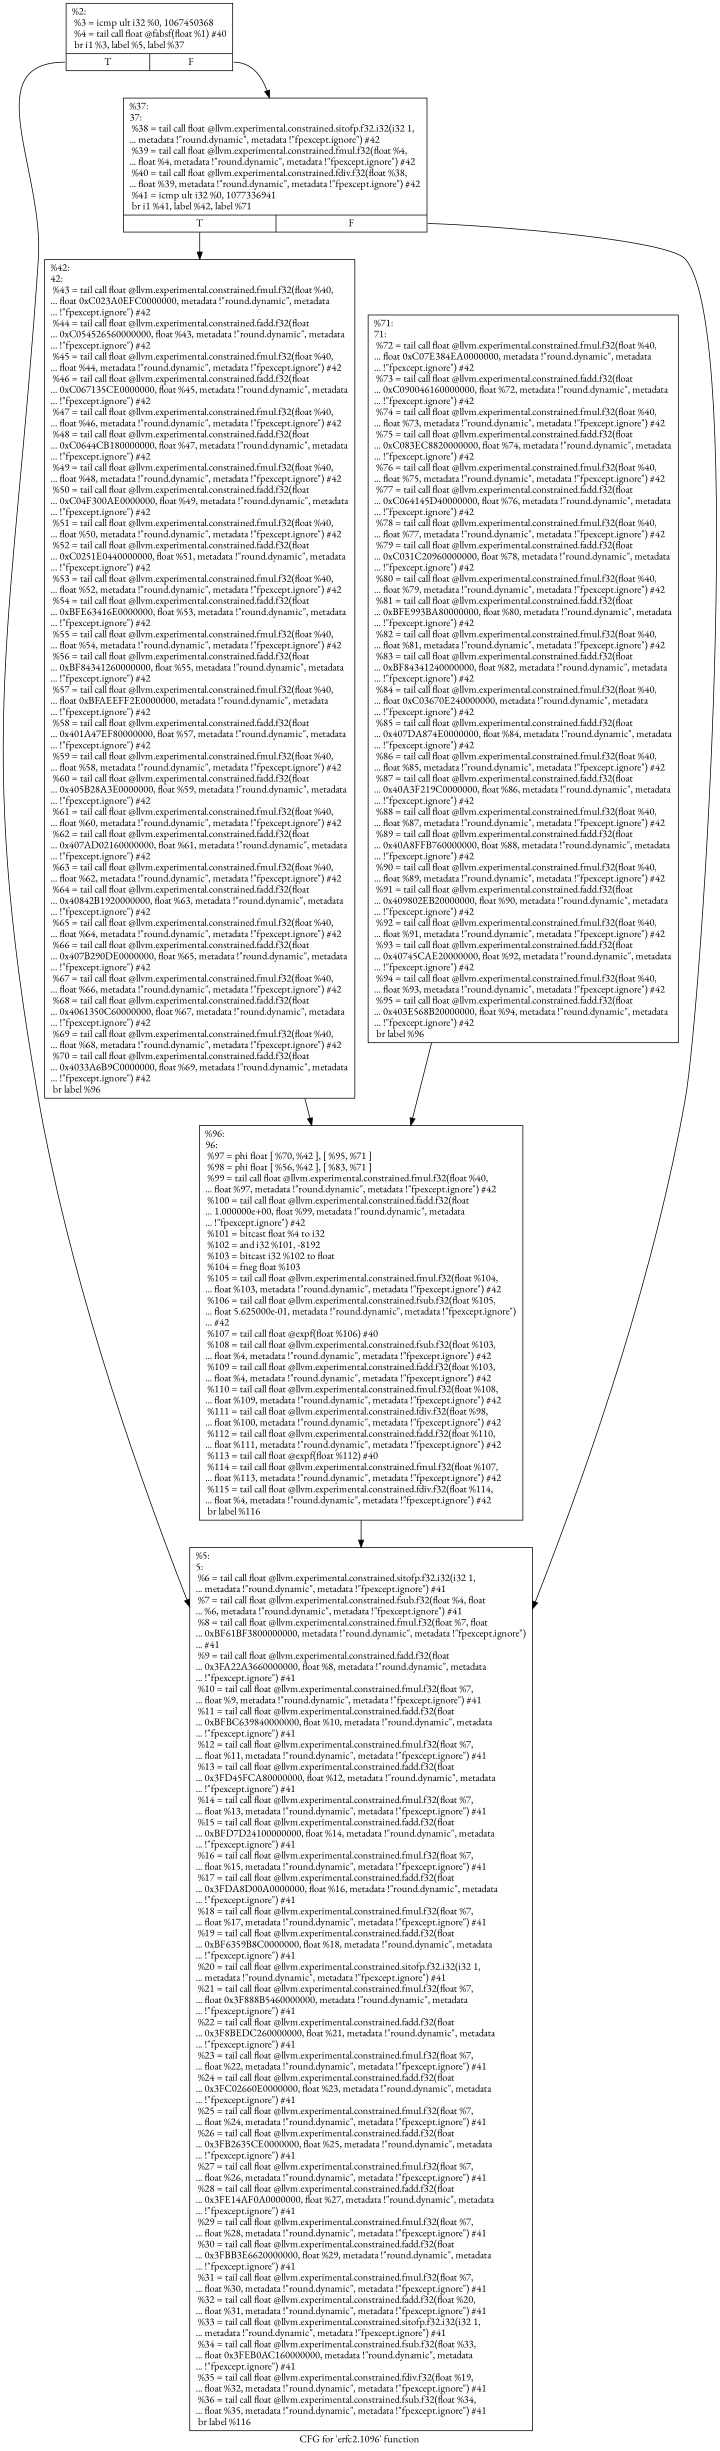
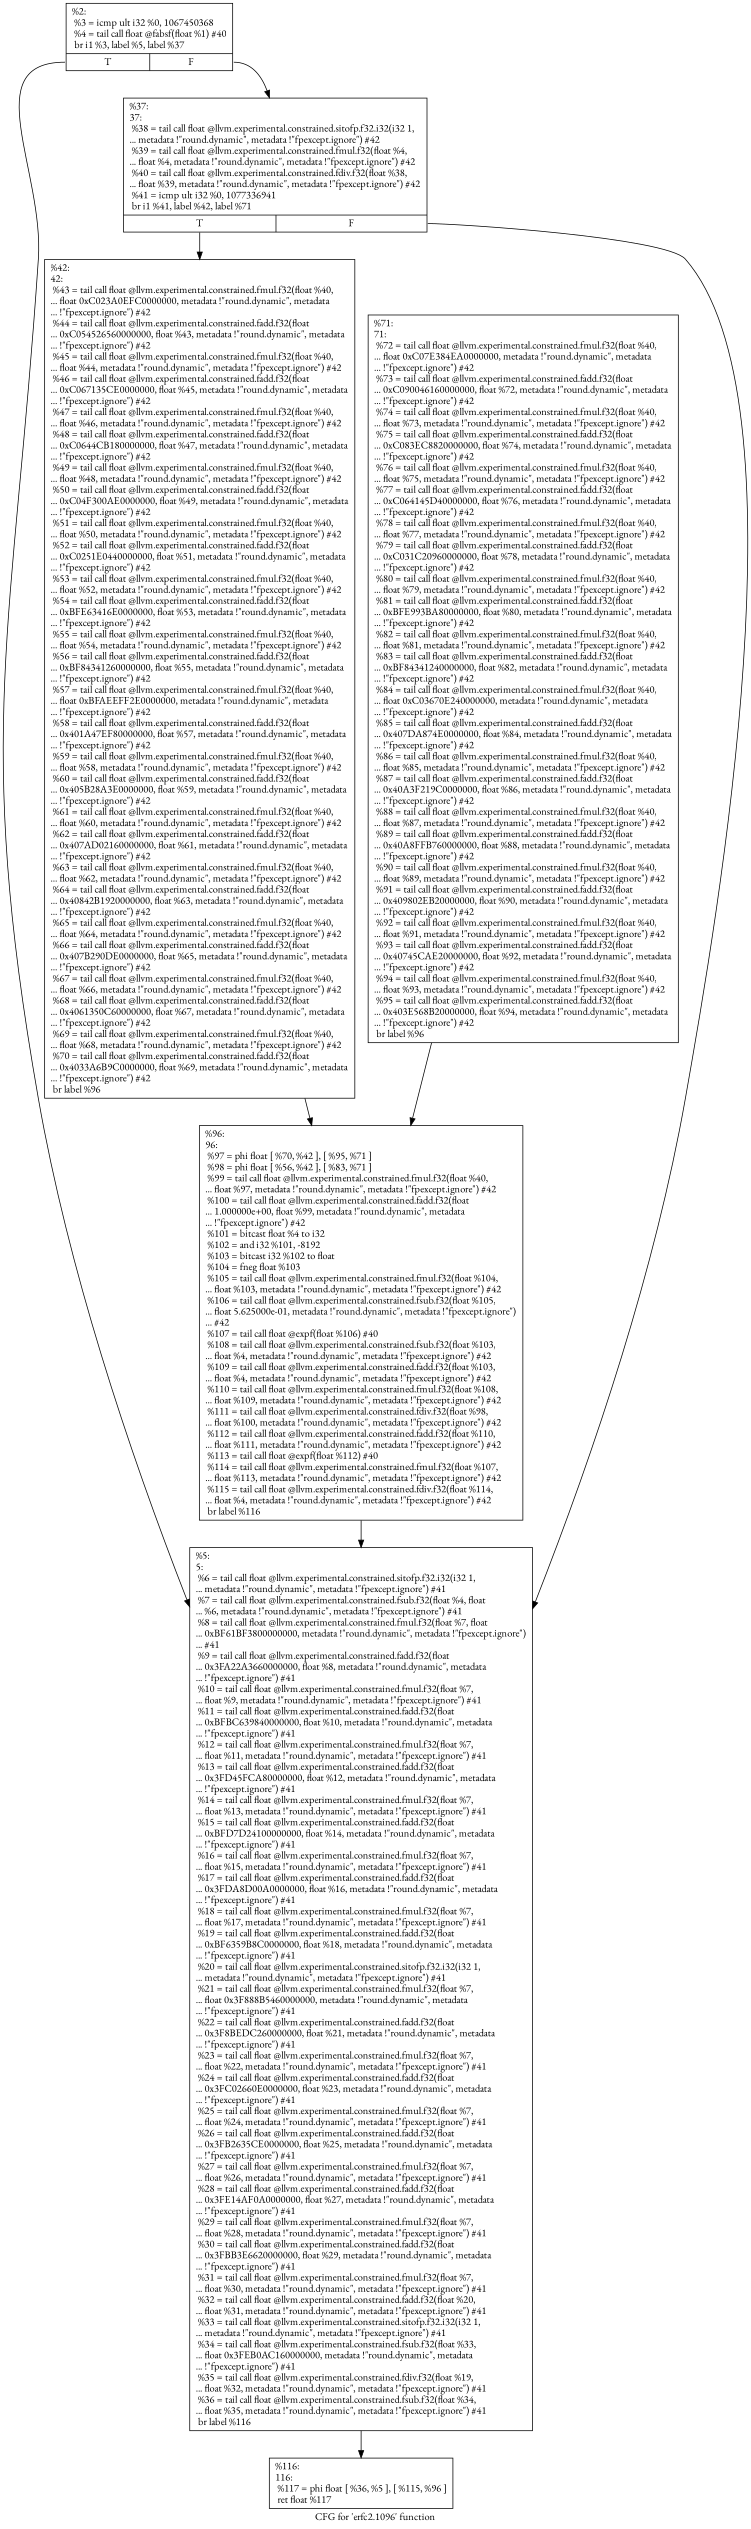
node "%116:": added
